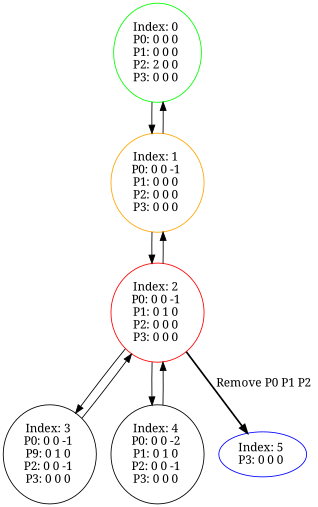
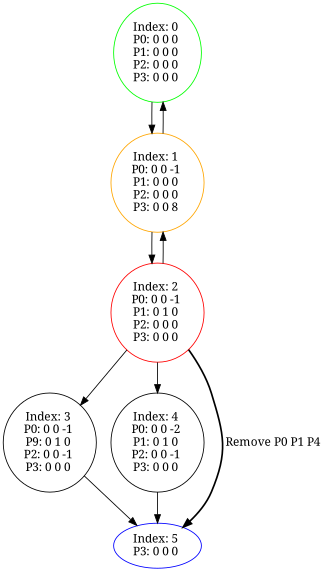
node "Index: 0 P0: 0 0 0 P1: 0 0 0 P2: 2 0 0 P3: 0 0 0": label "Index: 0 P0: 0 0 0 P1: 0 0 0 P2: 2 0 0 P3: 0 0 0" -> "Index: 0 P0: 0 0 0 P1: 0 0 0 P2: 0 0 0 P3: 0 0 0"
node "Index: 1 P0: 0 0 -1 P1: 0 0 0 P2: 0 0 0 P3: 0 0 0": label "Index: 1 P0: 0 0 -1 P1: 0 0 0 P2: 0 0 0 P3: 0 0 0" -> "Index: 1 P0: 0 0 -1 P1: 0 0 0 P2: 0 0 0 P3: 0 0 8"
edge "Index: 2 P0: 0 0 -1 P1: 0 1 0 P2: 0 0 0 P3: 0 0 0" -> "Index: 5 P3: 0 0 0": label " Remove P0 P1 P2 " -> " Remove P0 P1 P4 "
edge "Index: 4 P0: 0 0 -2 P1: 0 1 0 P2: 0 0 -1 P3: 0 0 0" -> "Index: 2 P0: 0 0 -1 P1: 0 1 0 P2: 0 0 0 P3: 0 0 0": now "Index: 4 P0: 0 0 -2 P1: 0 1 0 P2: 0 0 -1 P3: 0 0 0" -> "Index: 5 P3: 0 0 0"
edge "Index: 3 P0: 0 0 -1 P9: 0 1 0 P2: 0 0 -1 P3: 0 0 0" -> "Index: 2 P0: 0 0 -1 P1: 0 1 0 P2: 0 0 0 P3: 0 0 0": now "Index: 3 P0: 0 0 -1 P9: 0 1 0 P2: 0 0 -1 P3: 0 0 0" -> "Index: 5 P3: 0 0 0"
